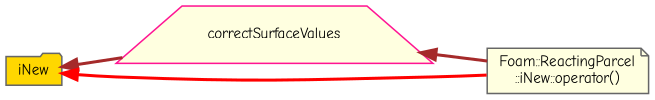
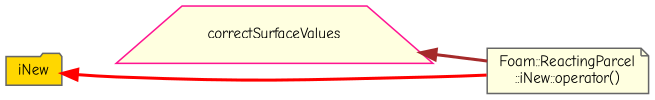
edge "correctSurfaceValues" -> "iNew": removed
